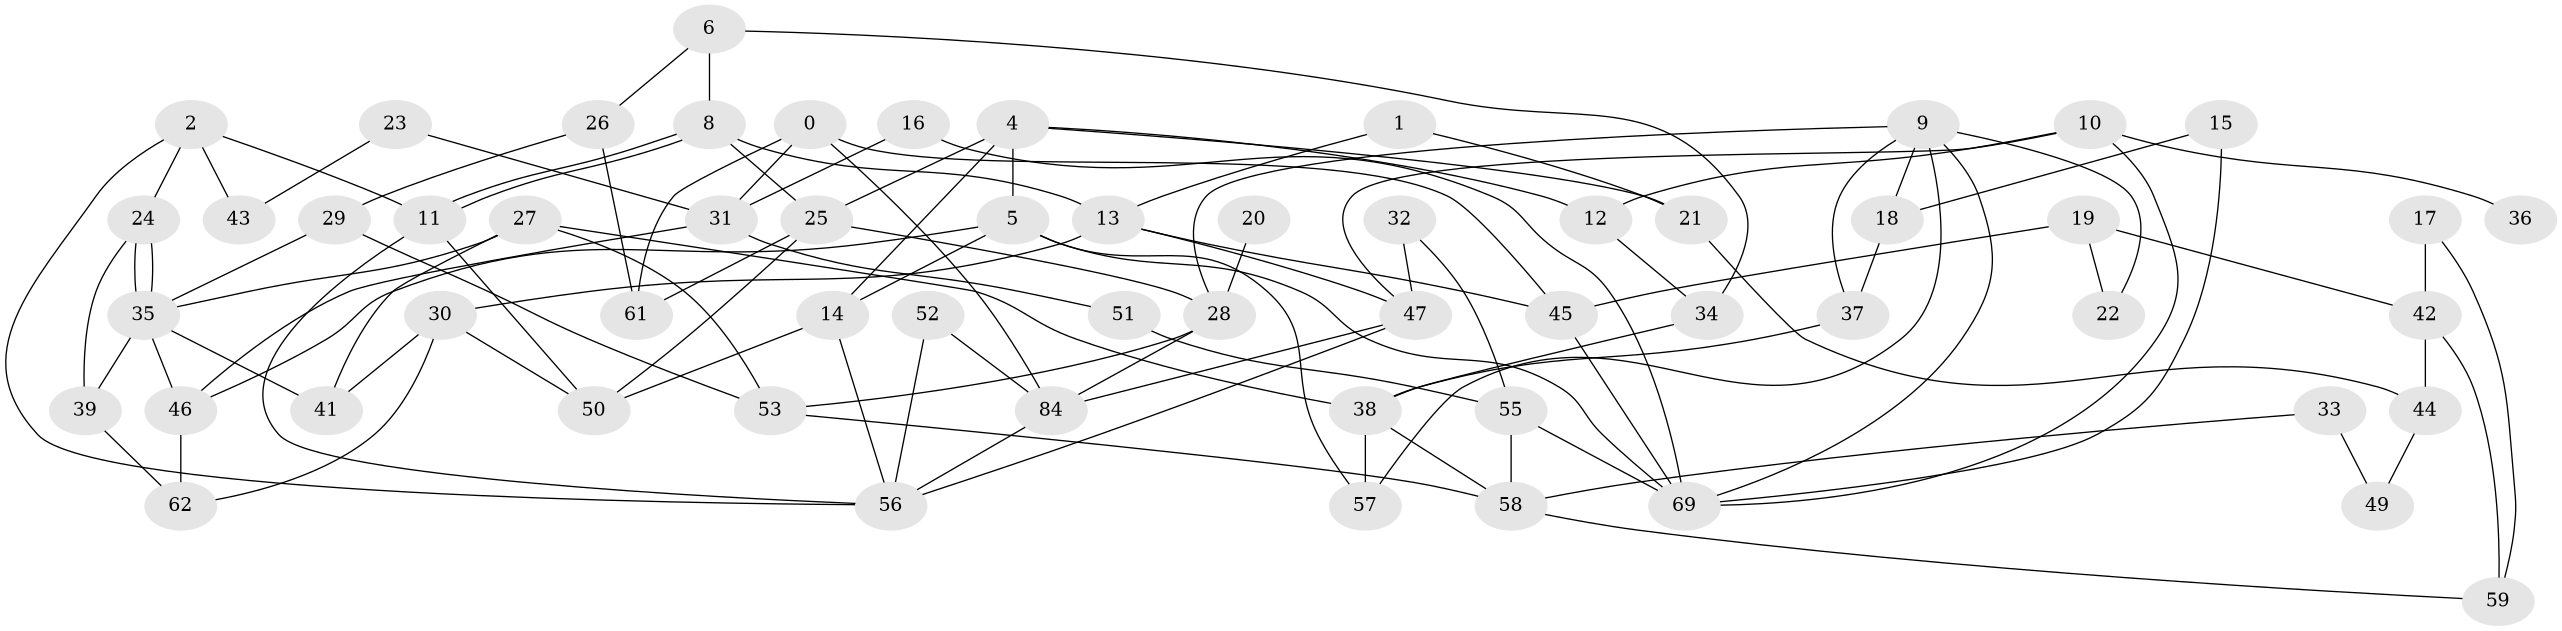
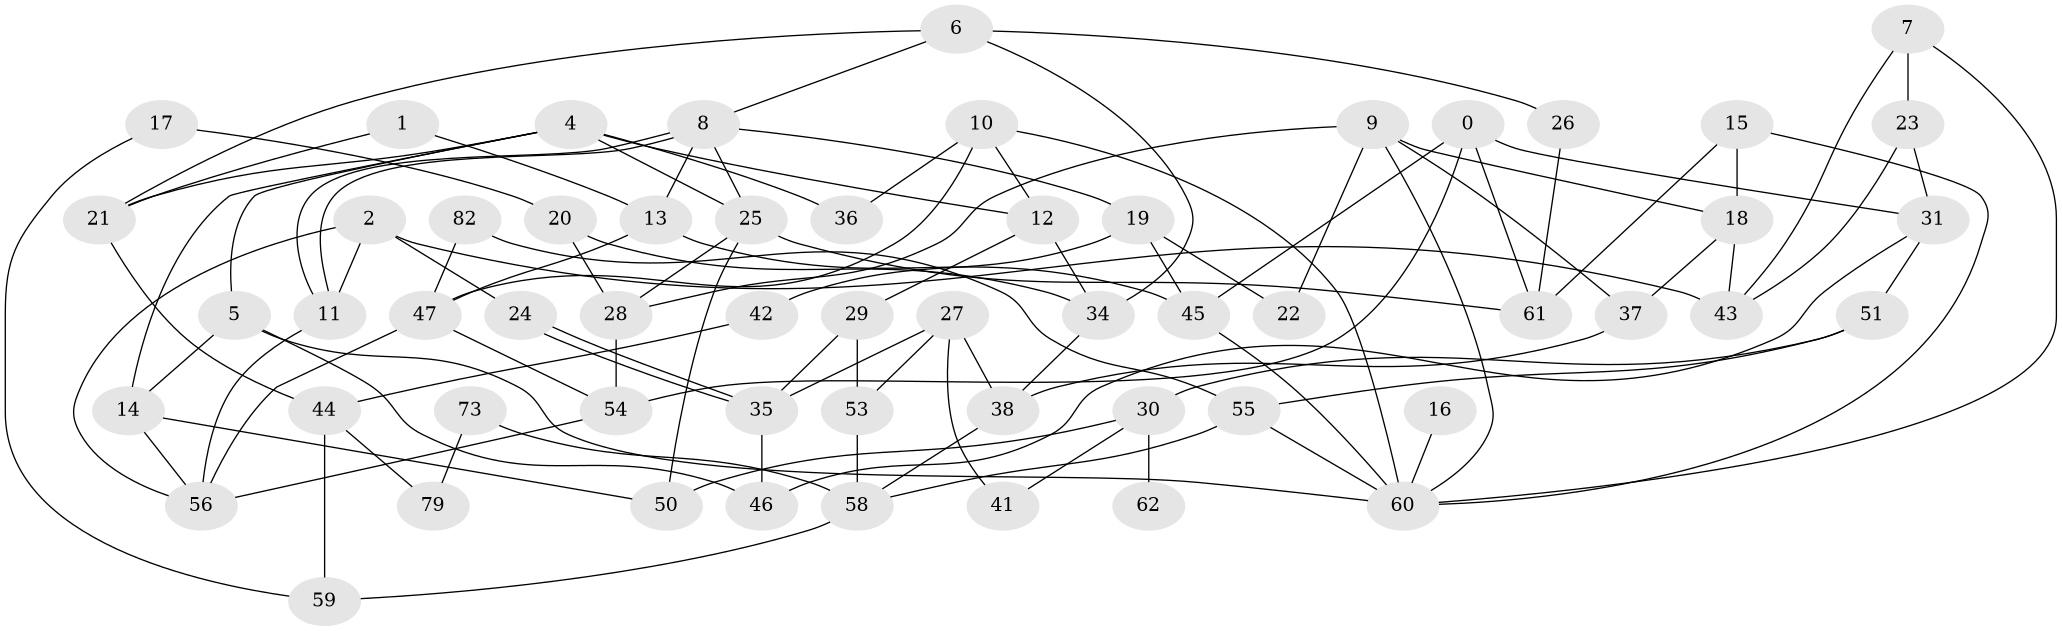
node "7": added
edge "6" -- "21": added
edge "8" -- "19": added
edge "26" -- "29": now "12" -- "29"
edge "16" -- "31": removed
edge "4" -- "36": added
node "32": label "32" -> "82"
edge "15" -- "61": added
edge "18" -- "43": added
edge "17" -- "42": now "17" -- "20"
edge "20" -- "34": added
edge "13" -- "30": now "51" -- "30"
edge "11" -- "50": removed
node "52": removed
edge "35" -- "41": removed
edge "28" -- "53": removed
node "39": removed
node "84": label "84" -> "54"
node "33": label "33" -> "73"
edge "42" -- "59": now "44" -- "59"
edge "46" -- "62": removed
node "57": removed
node "69": label "69" -> "60"
node "49": label "49" -> "79"
